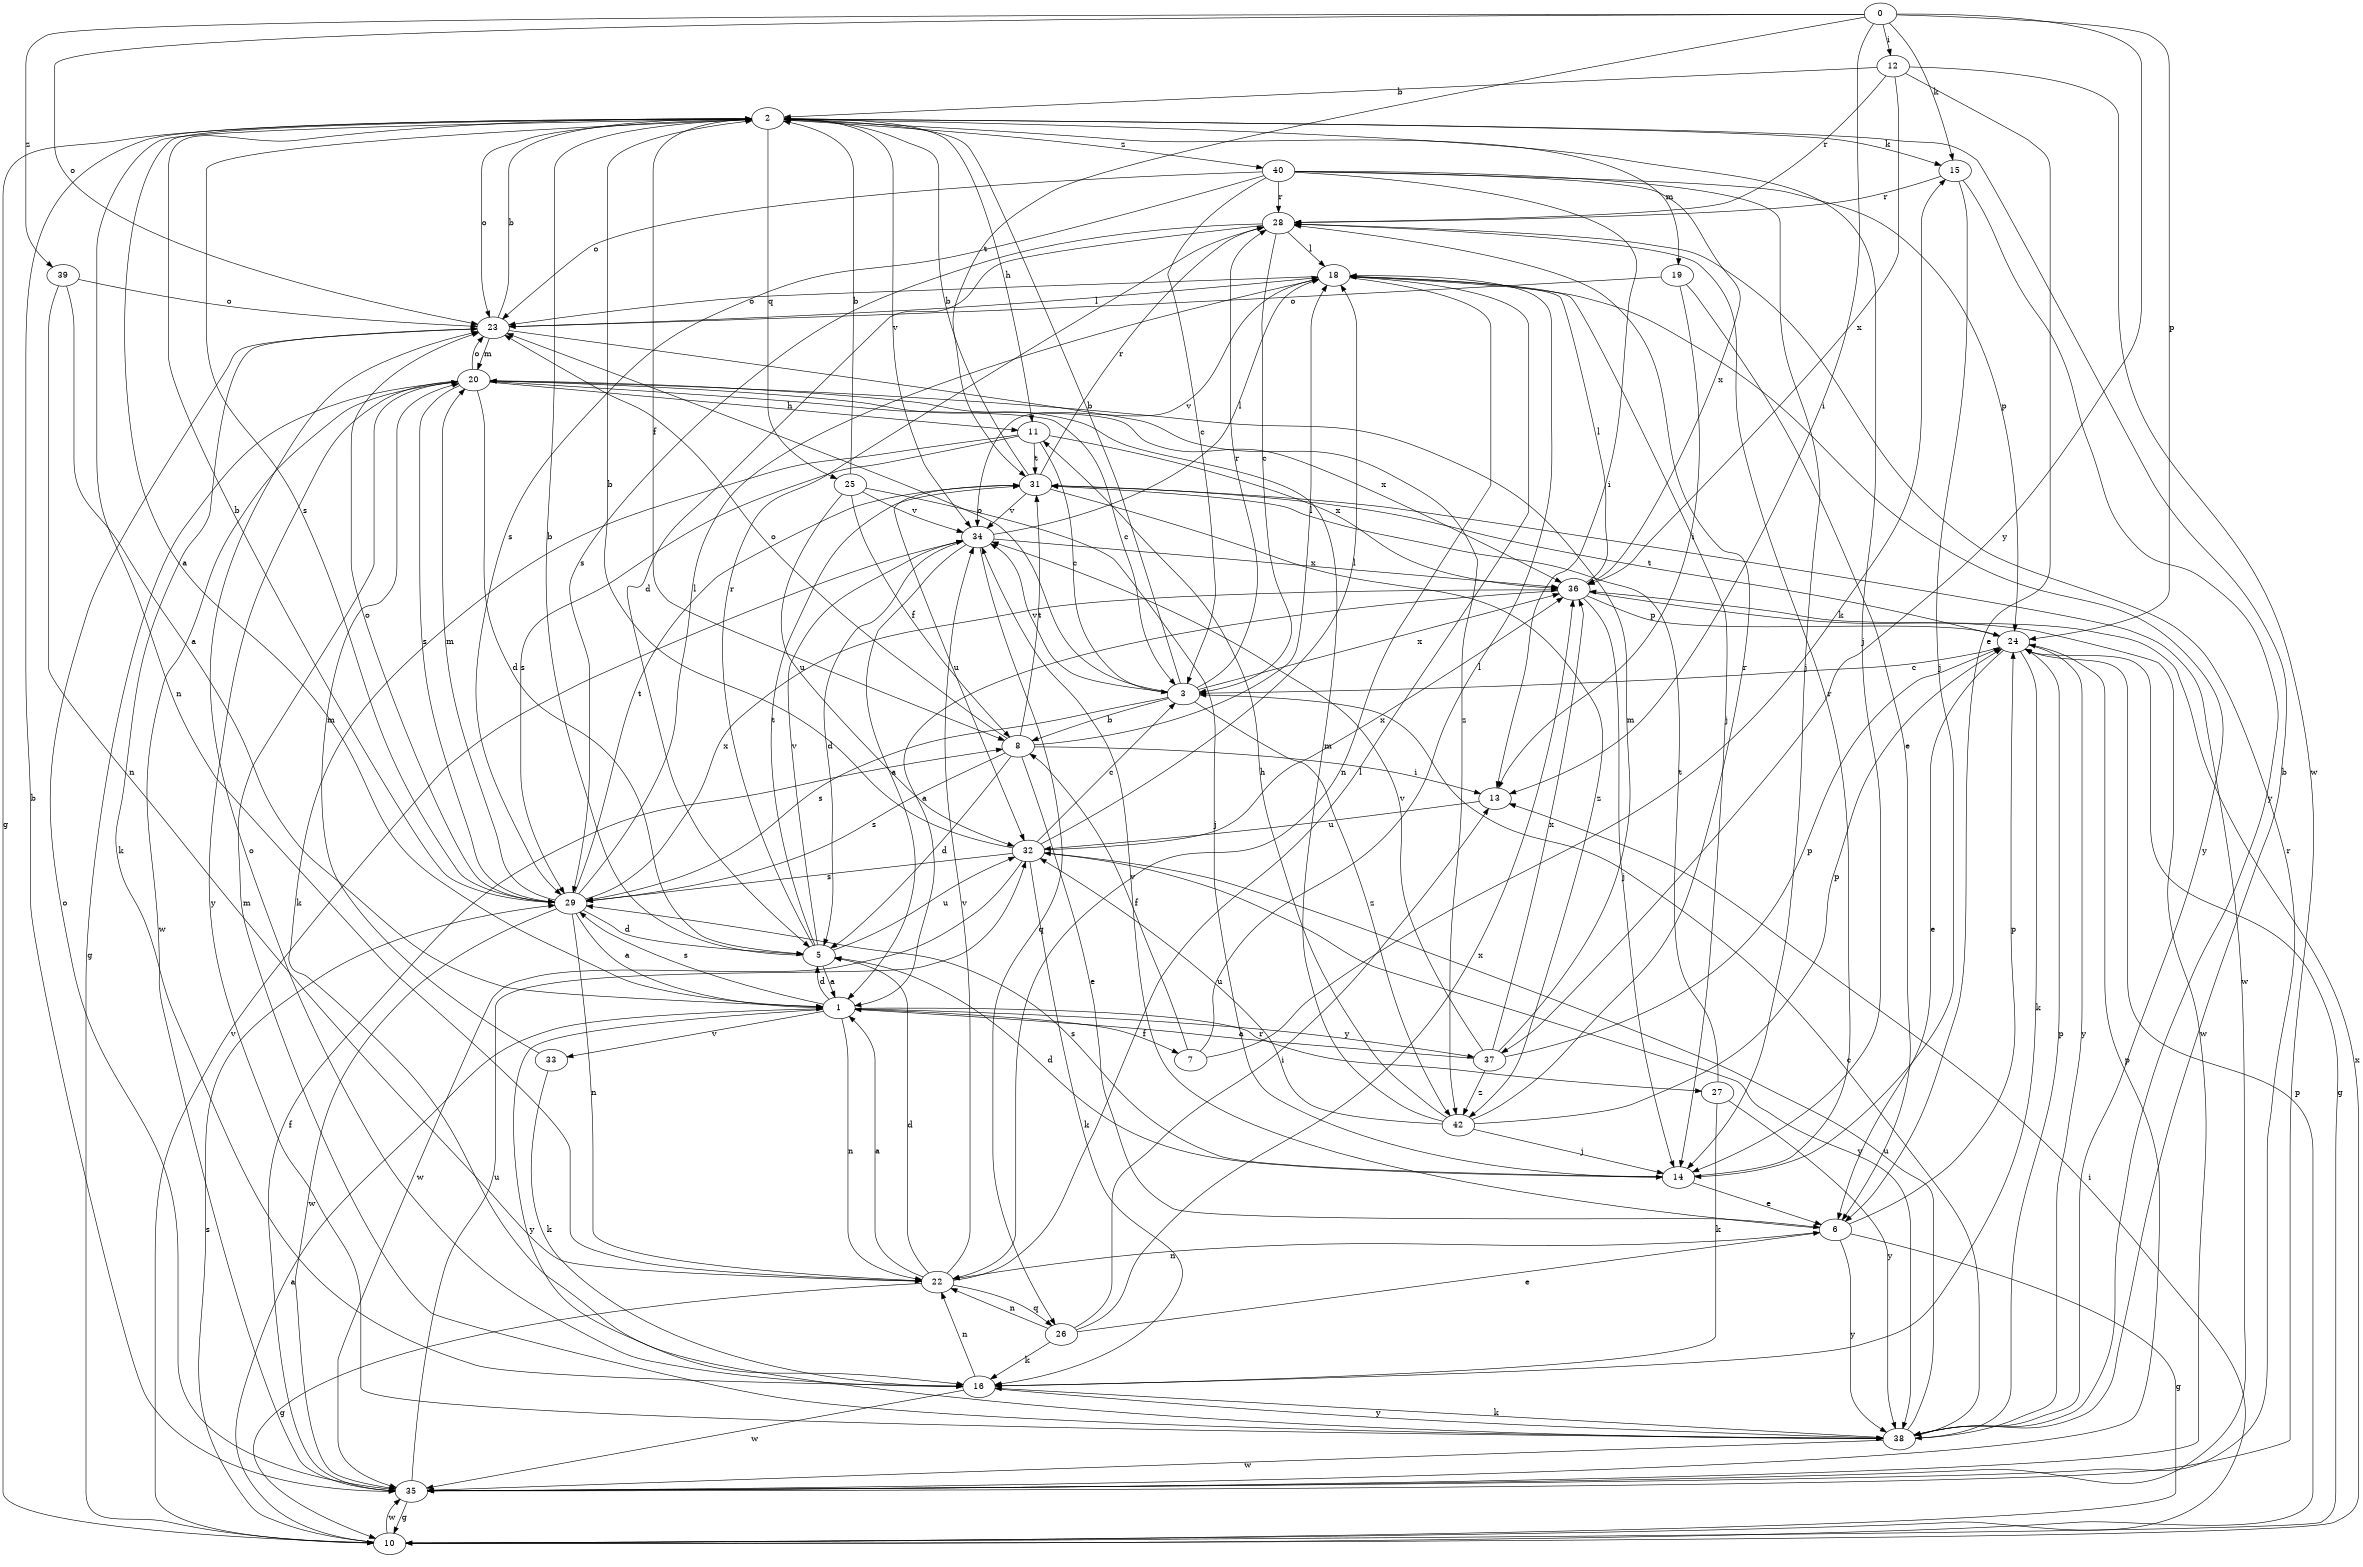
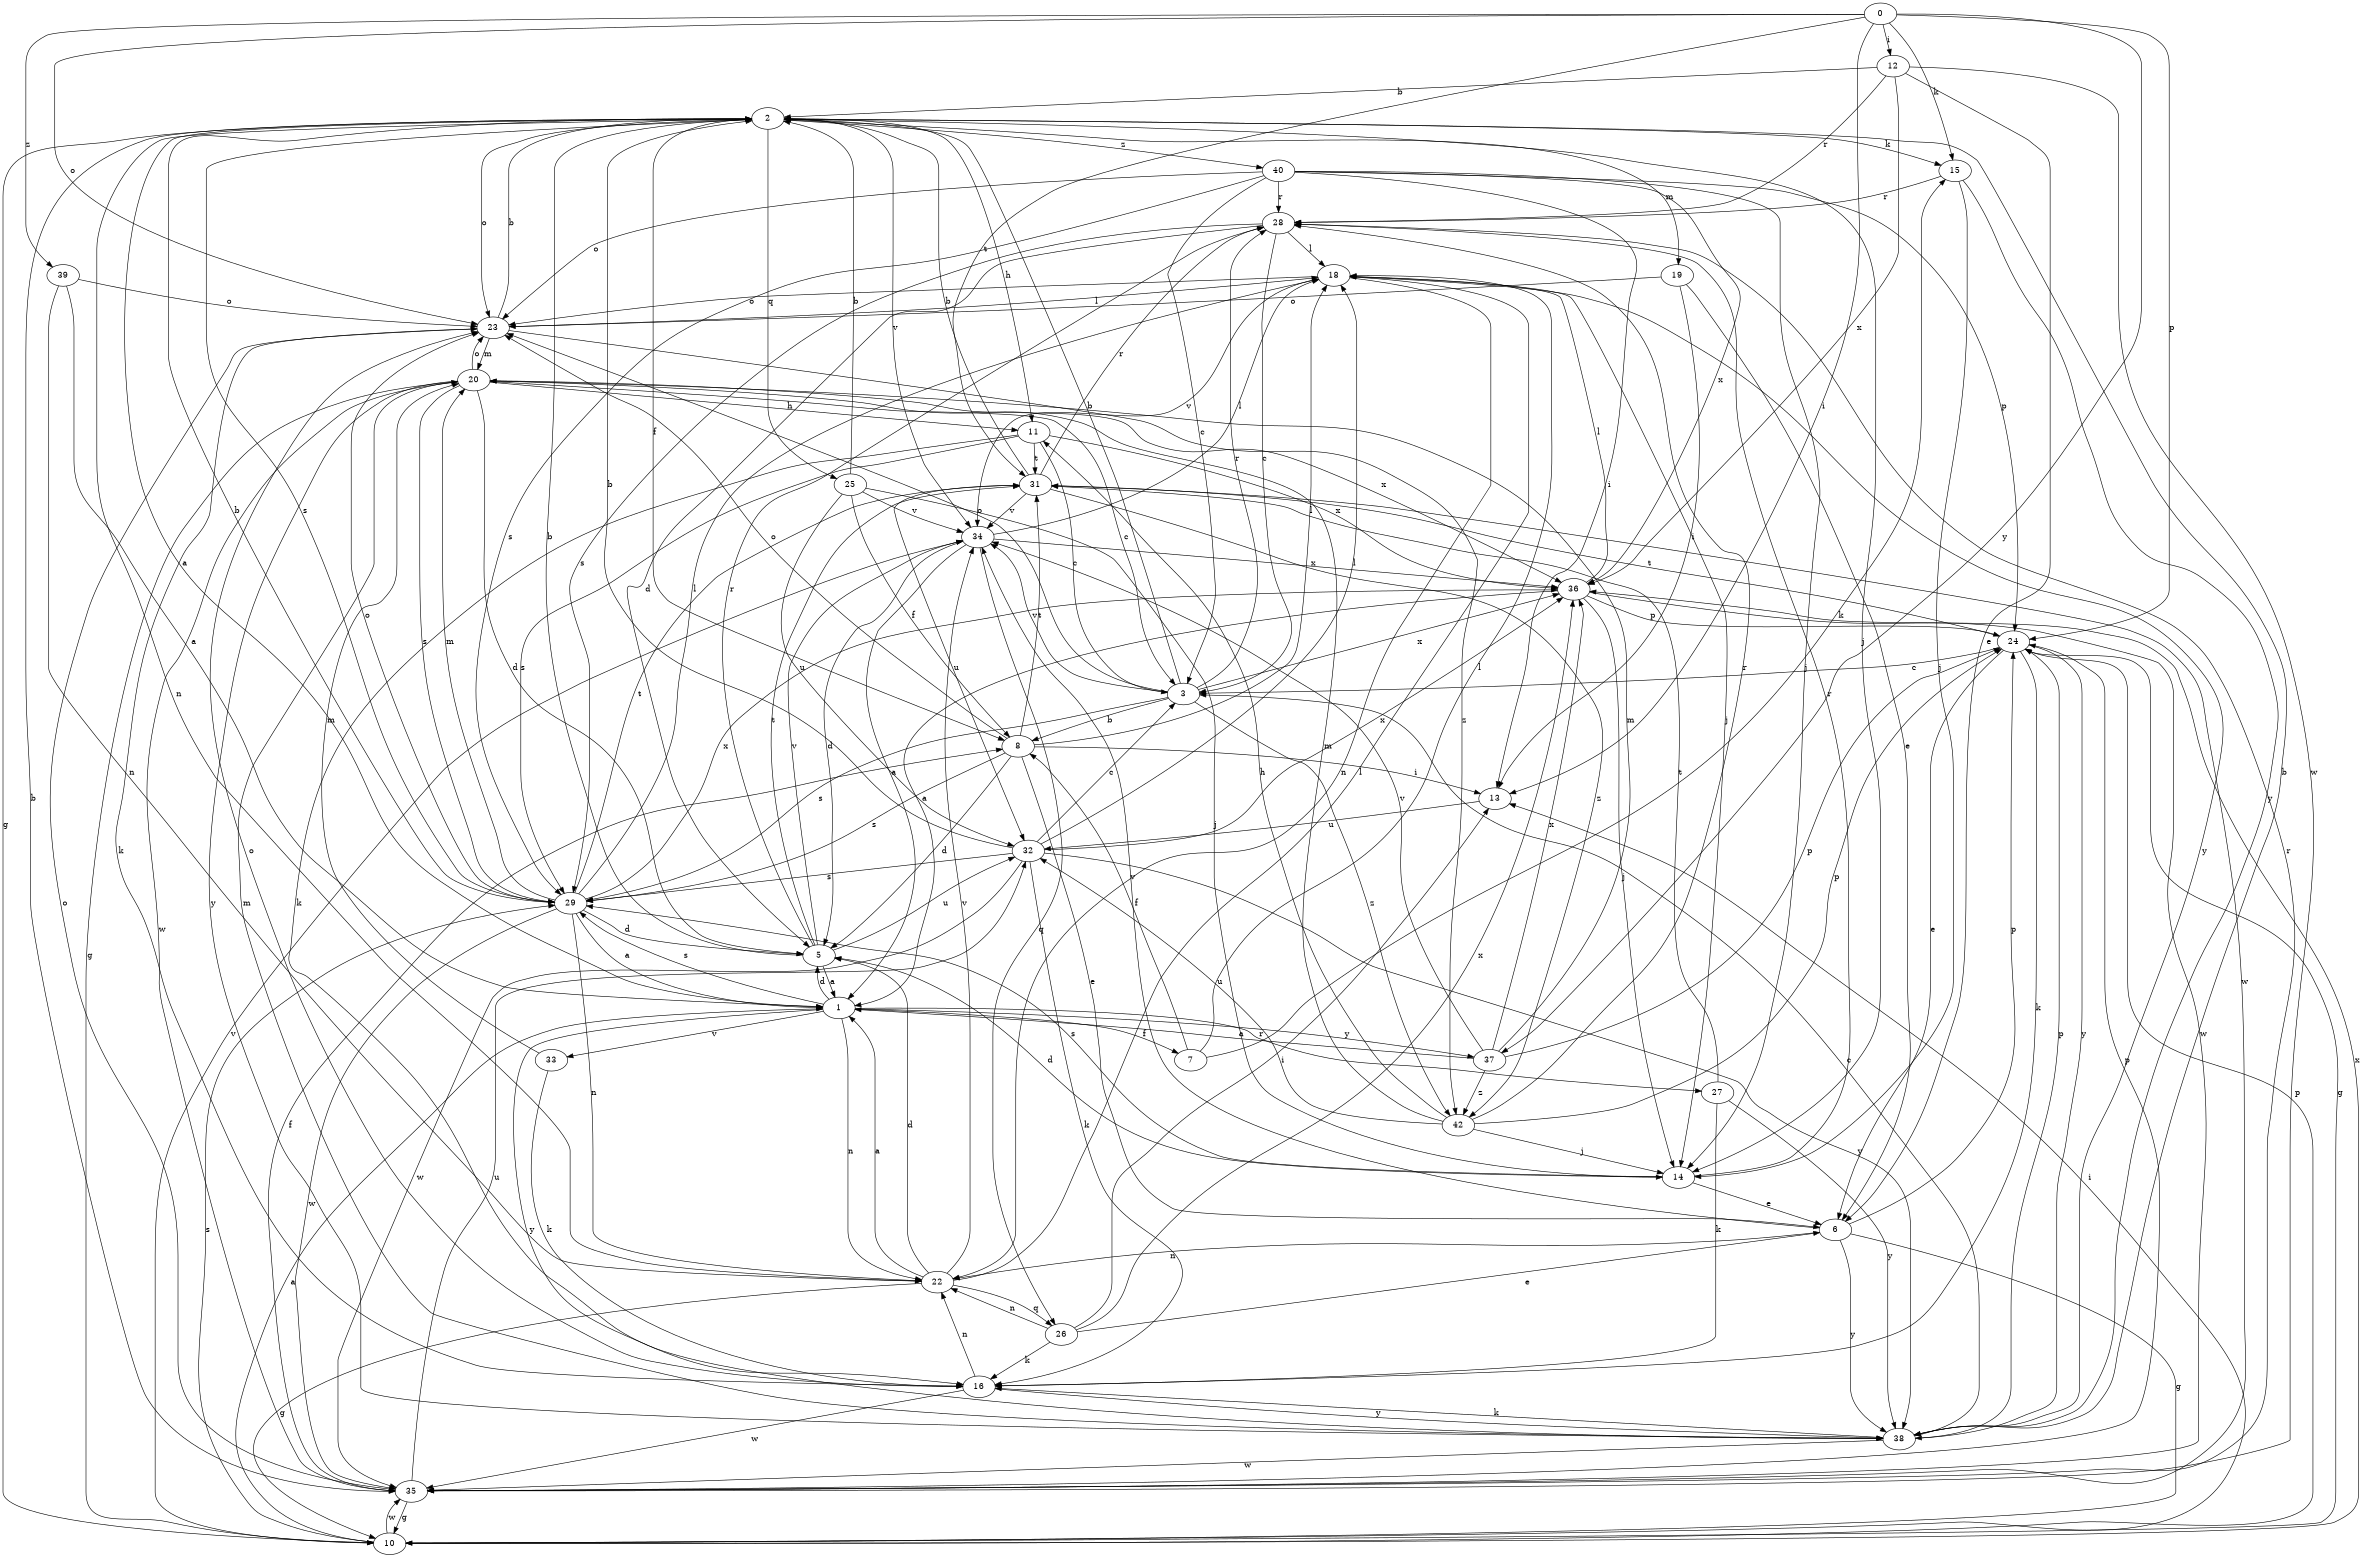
edge "38" -> "32": removed, label "u"
